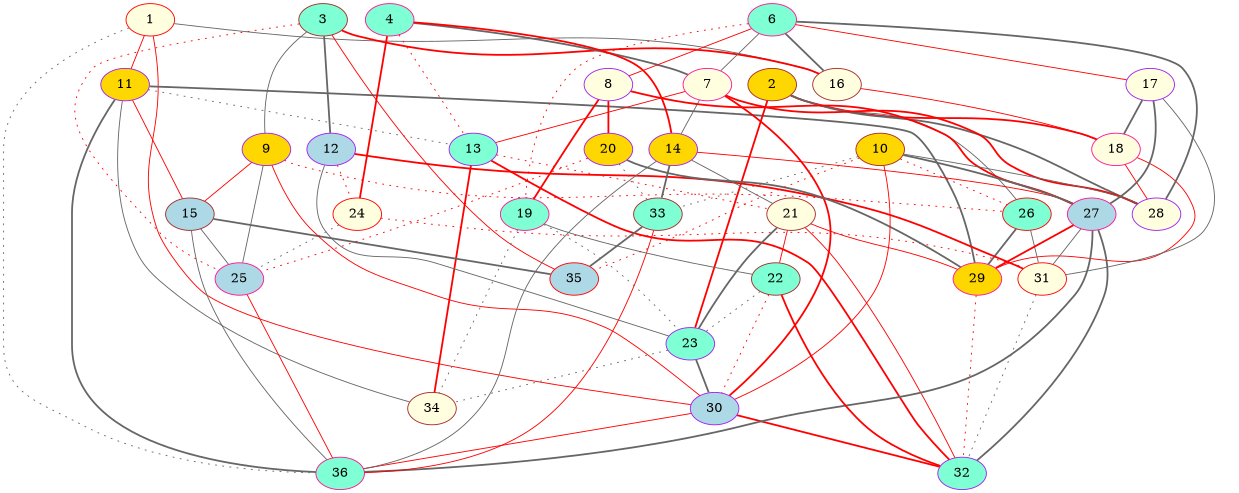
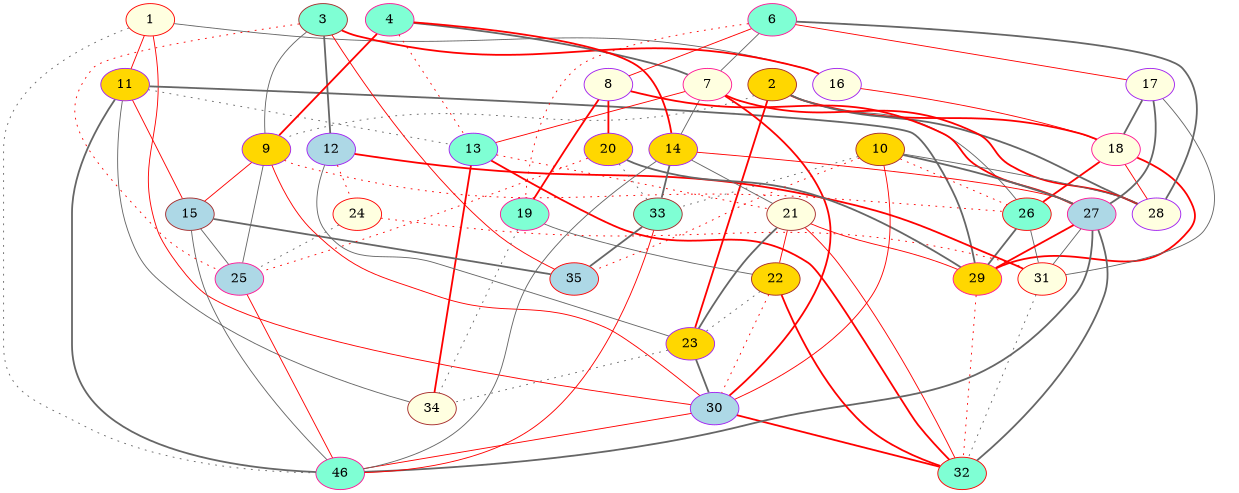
edge "6" -- "16": removed
node "16": color brown -> purple
edge "4" -- "24": now "4" -- "9"
edge "2" -- "9": added
edge "18" -- "26": added
edge "18" -- "29": style solid -> bold
edge "19" -- "23": removed
node "22": fillcolor aquamarine -> gold
node "23": fillcolor aquamarine -> gold
node "36": label "36" -> "46"
node "32": color purple -> red
